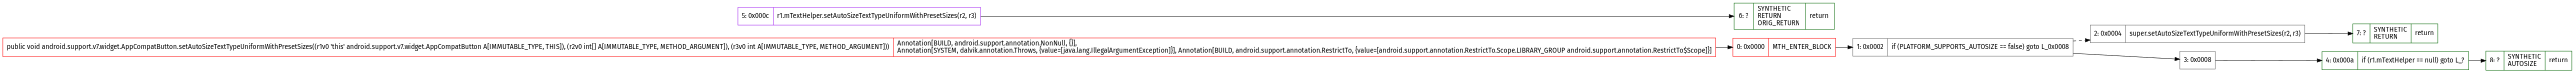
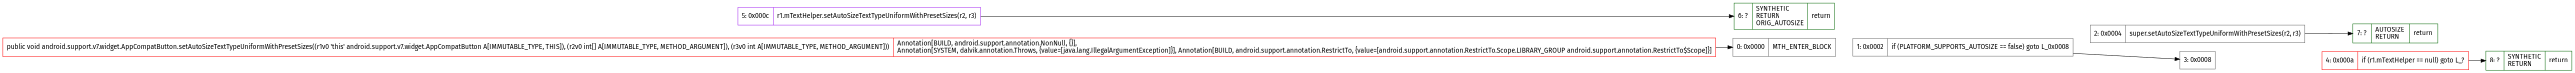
node "6: ?": text "ORIG_RETURN" -> "ORIG_AUTOSIZE"
node "7: ?": text "SYNTHETIC" -> "AUTOSIZE"
edge "1: 0x0002" -> "2: 0x0004": removed
node "0: 0x0000": color red -> gray40
edge "0: 0x0000" -> "1: 0x0002": removed
edge "3: 0x0008" -> "4: 0x000a": removed
node "4: 0x000a": color darkgreen -> red
node "8: ?": text "AUTOSIZE" -> "RETURN"
